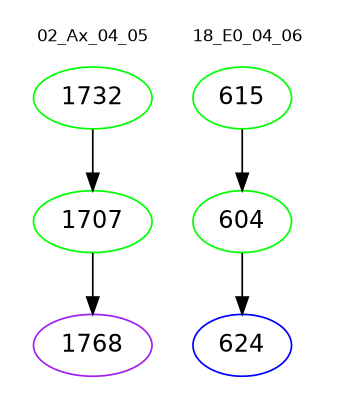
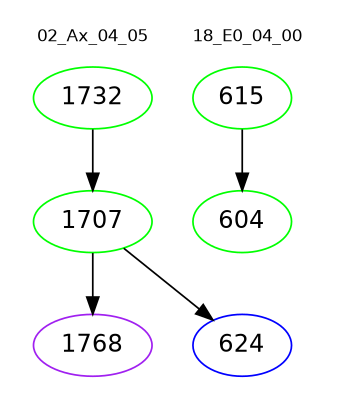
cluster "18_E0_04_06": label "18_E0_04_06" -> "18_E0_04_00"
edge "604" -> "624": now "1707" -> "624"
